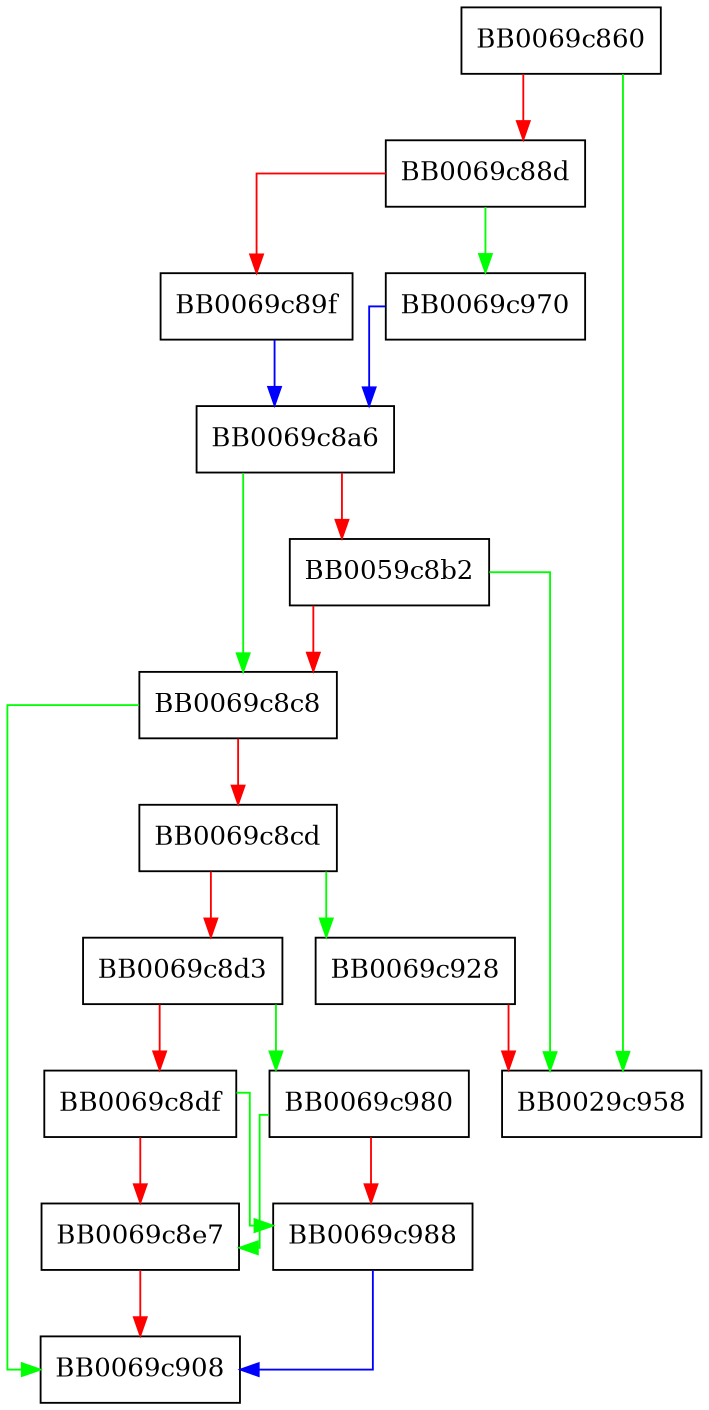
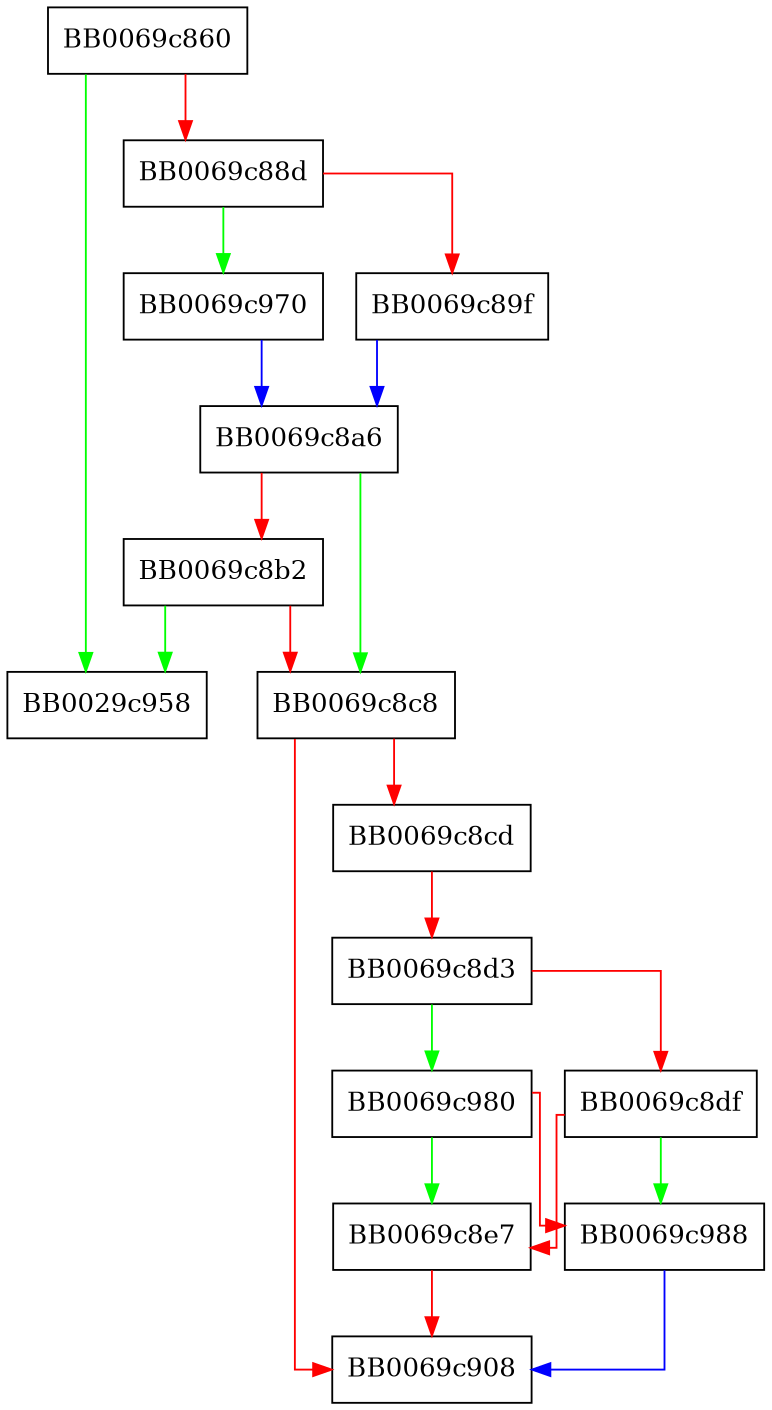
node "BB0059c8b2": label "BB0059c8b2" -> "BB0069c8b2"
node "BB0069c928": removed
edge "BB0069c8c8" -> "BB0069c908": color green -> red
